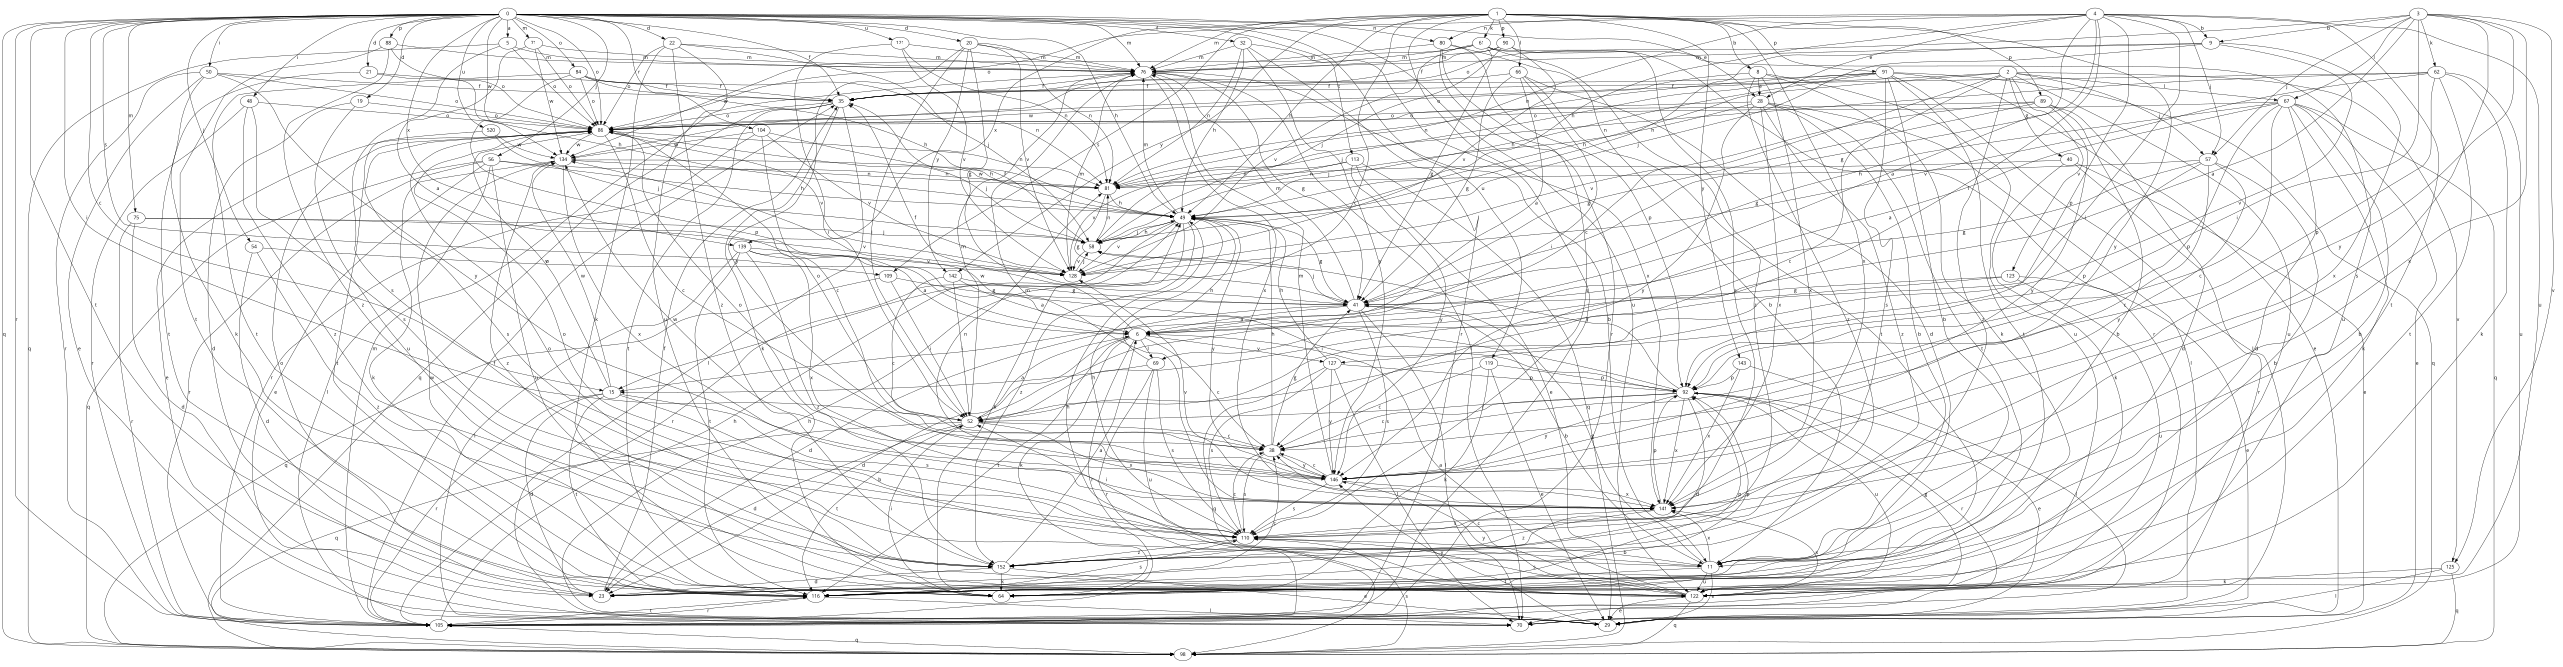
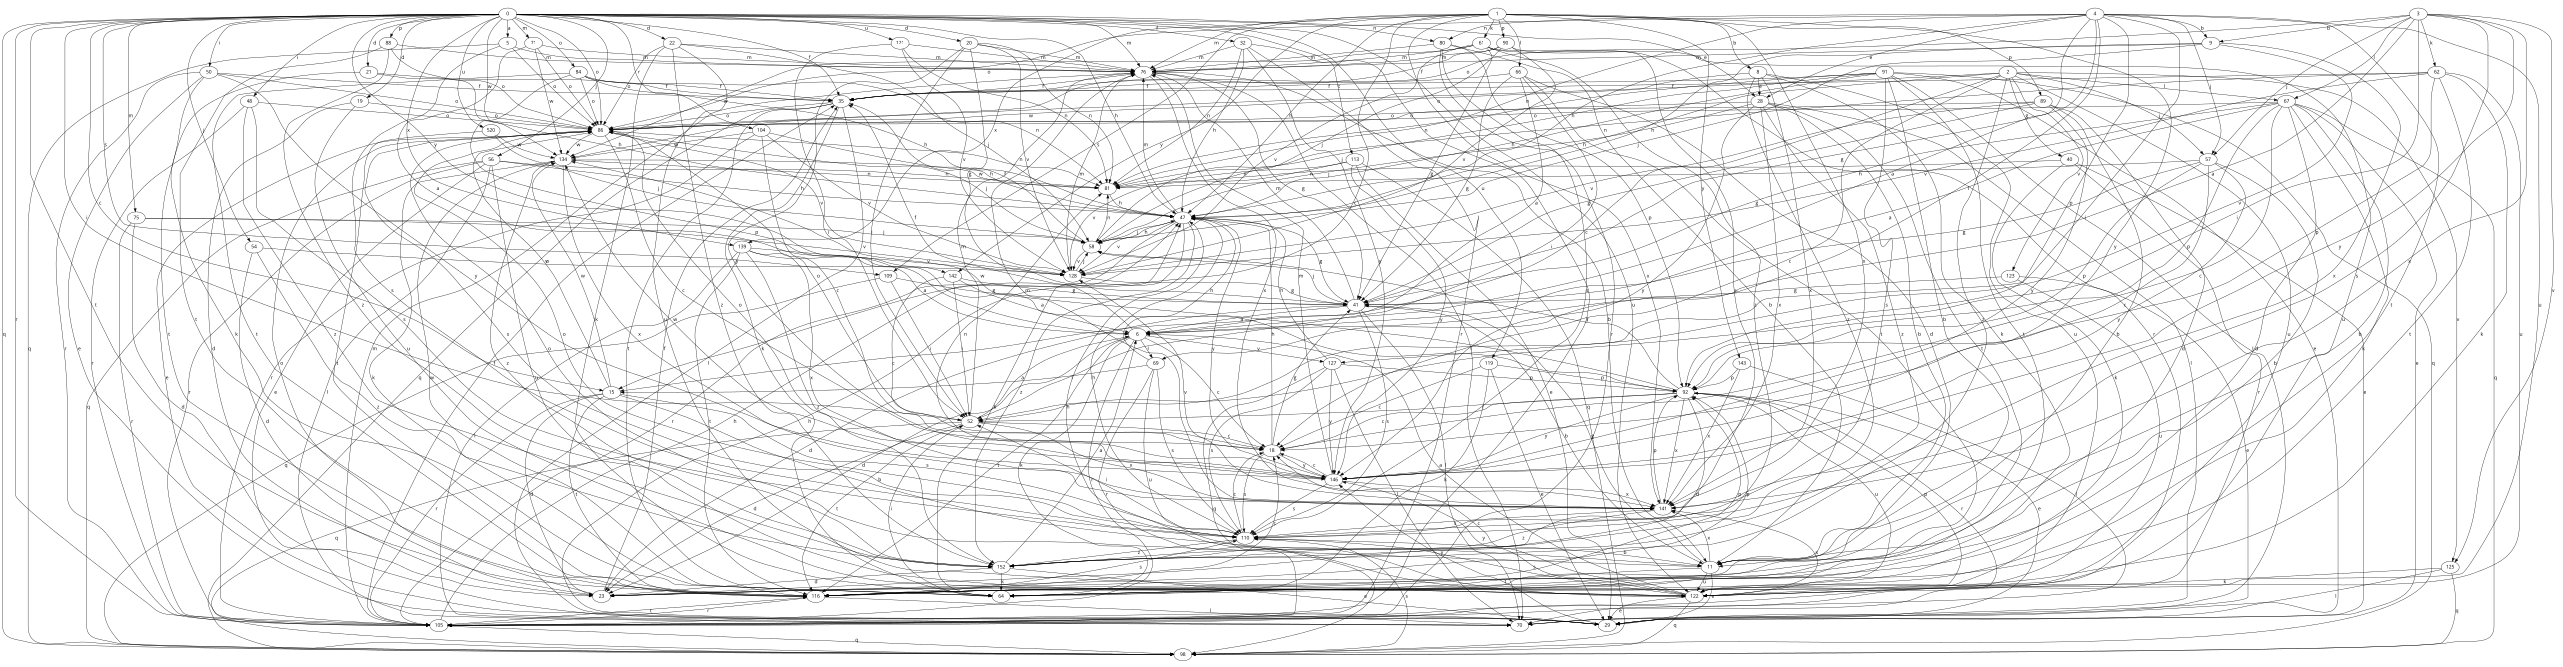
edge "1" -> "91": removed, label "p"
edge "20" -> "142": now "0" -> "142"
node "49": label "49" -> "47"
edge "81" -> "41": now "128" -> "41"
edge "123" -> "52": removed, label "i"
node "38": label "38" -> "18"
edge "122" -> "92": label "g" -> "p"
